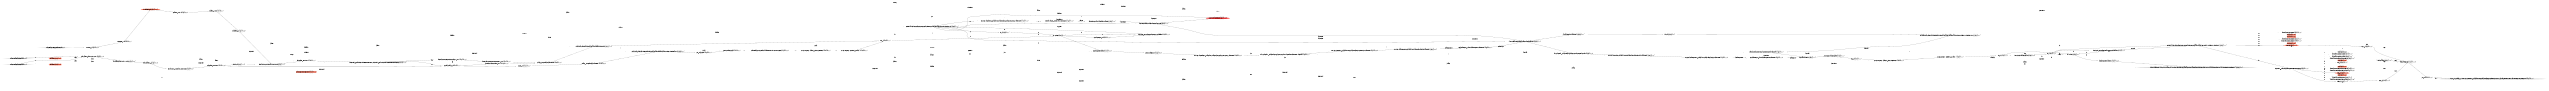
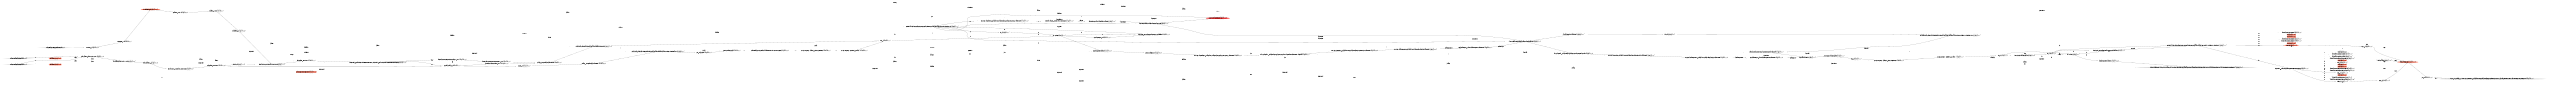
node "assertEquals(sumExp,sumAct)@@@73@@@['1', '1', '0']": fillcolor white -> tomato
node "int c@@@66@@@['1', '1', '0']": added
node "sumExp += c@@@58@@@['1', '1', '0']": fillcolor tomato -> white
